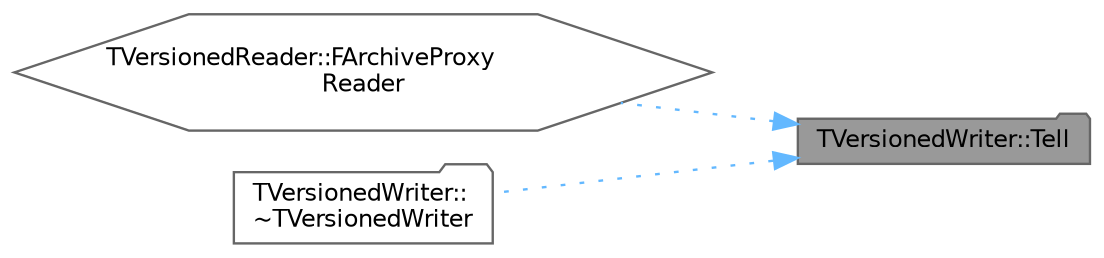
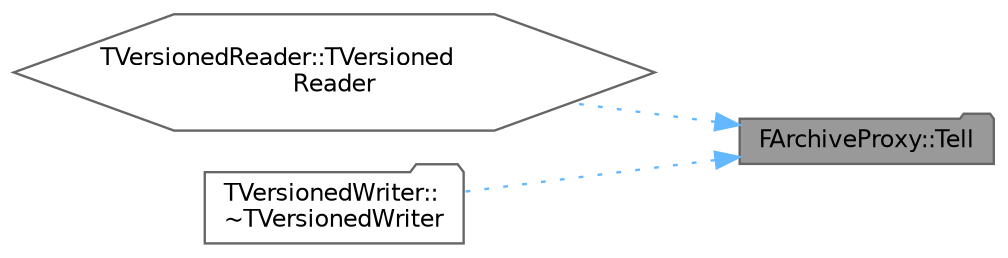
node "TVersionedReader::FArchiveProxy Reader": label "TVersionedReader::FArchiveProxy Reader" -> "TVersionedReader::TVersioned Reader"
node "TVersionedWriter::Tell": label "TVersionedWriter::Tell" -> "FArchiveProxy::Tell"
